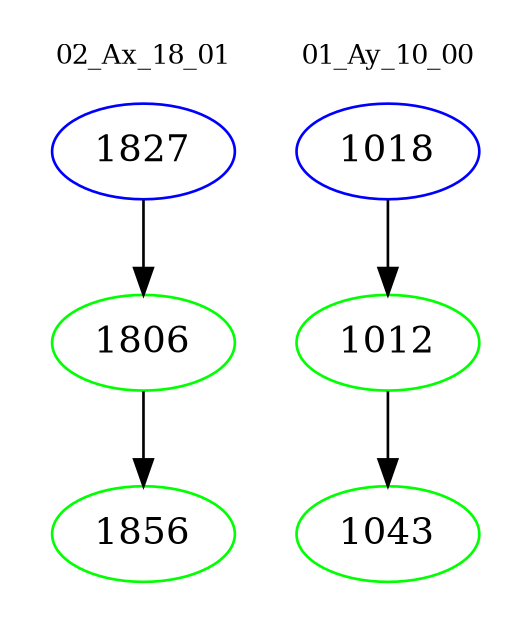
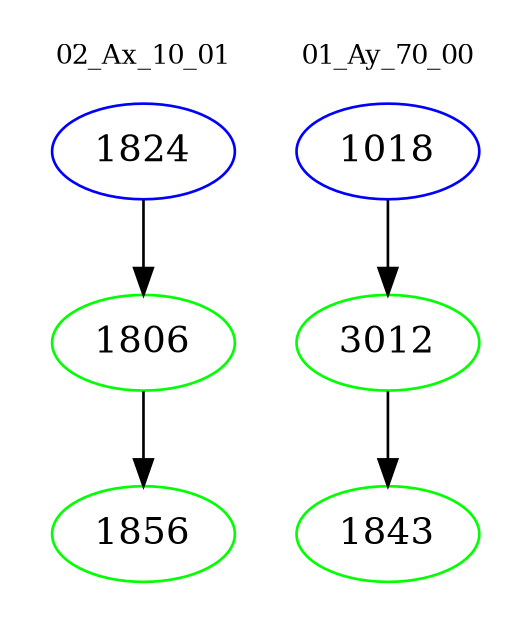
cluster "02_Ax_18_01": label "02_Ax_18_01" -> "02_Ax_10_01"
cluster "01_Ay_10_00": label "01_Ay_10_00" -> "01_Ay_70_00"
node "1827": label "1827" -> "1824"
node "1012": label "1012" -> "3012"
node "1043": label "1043" -> "1843"
